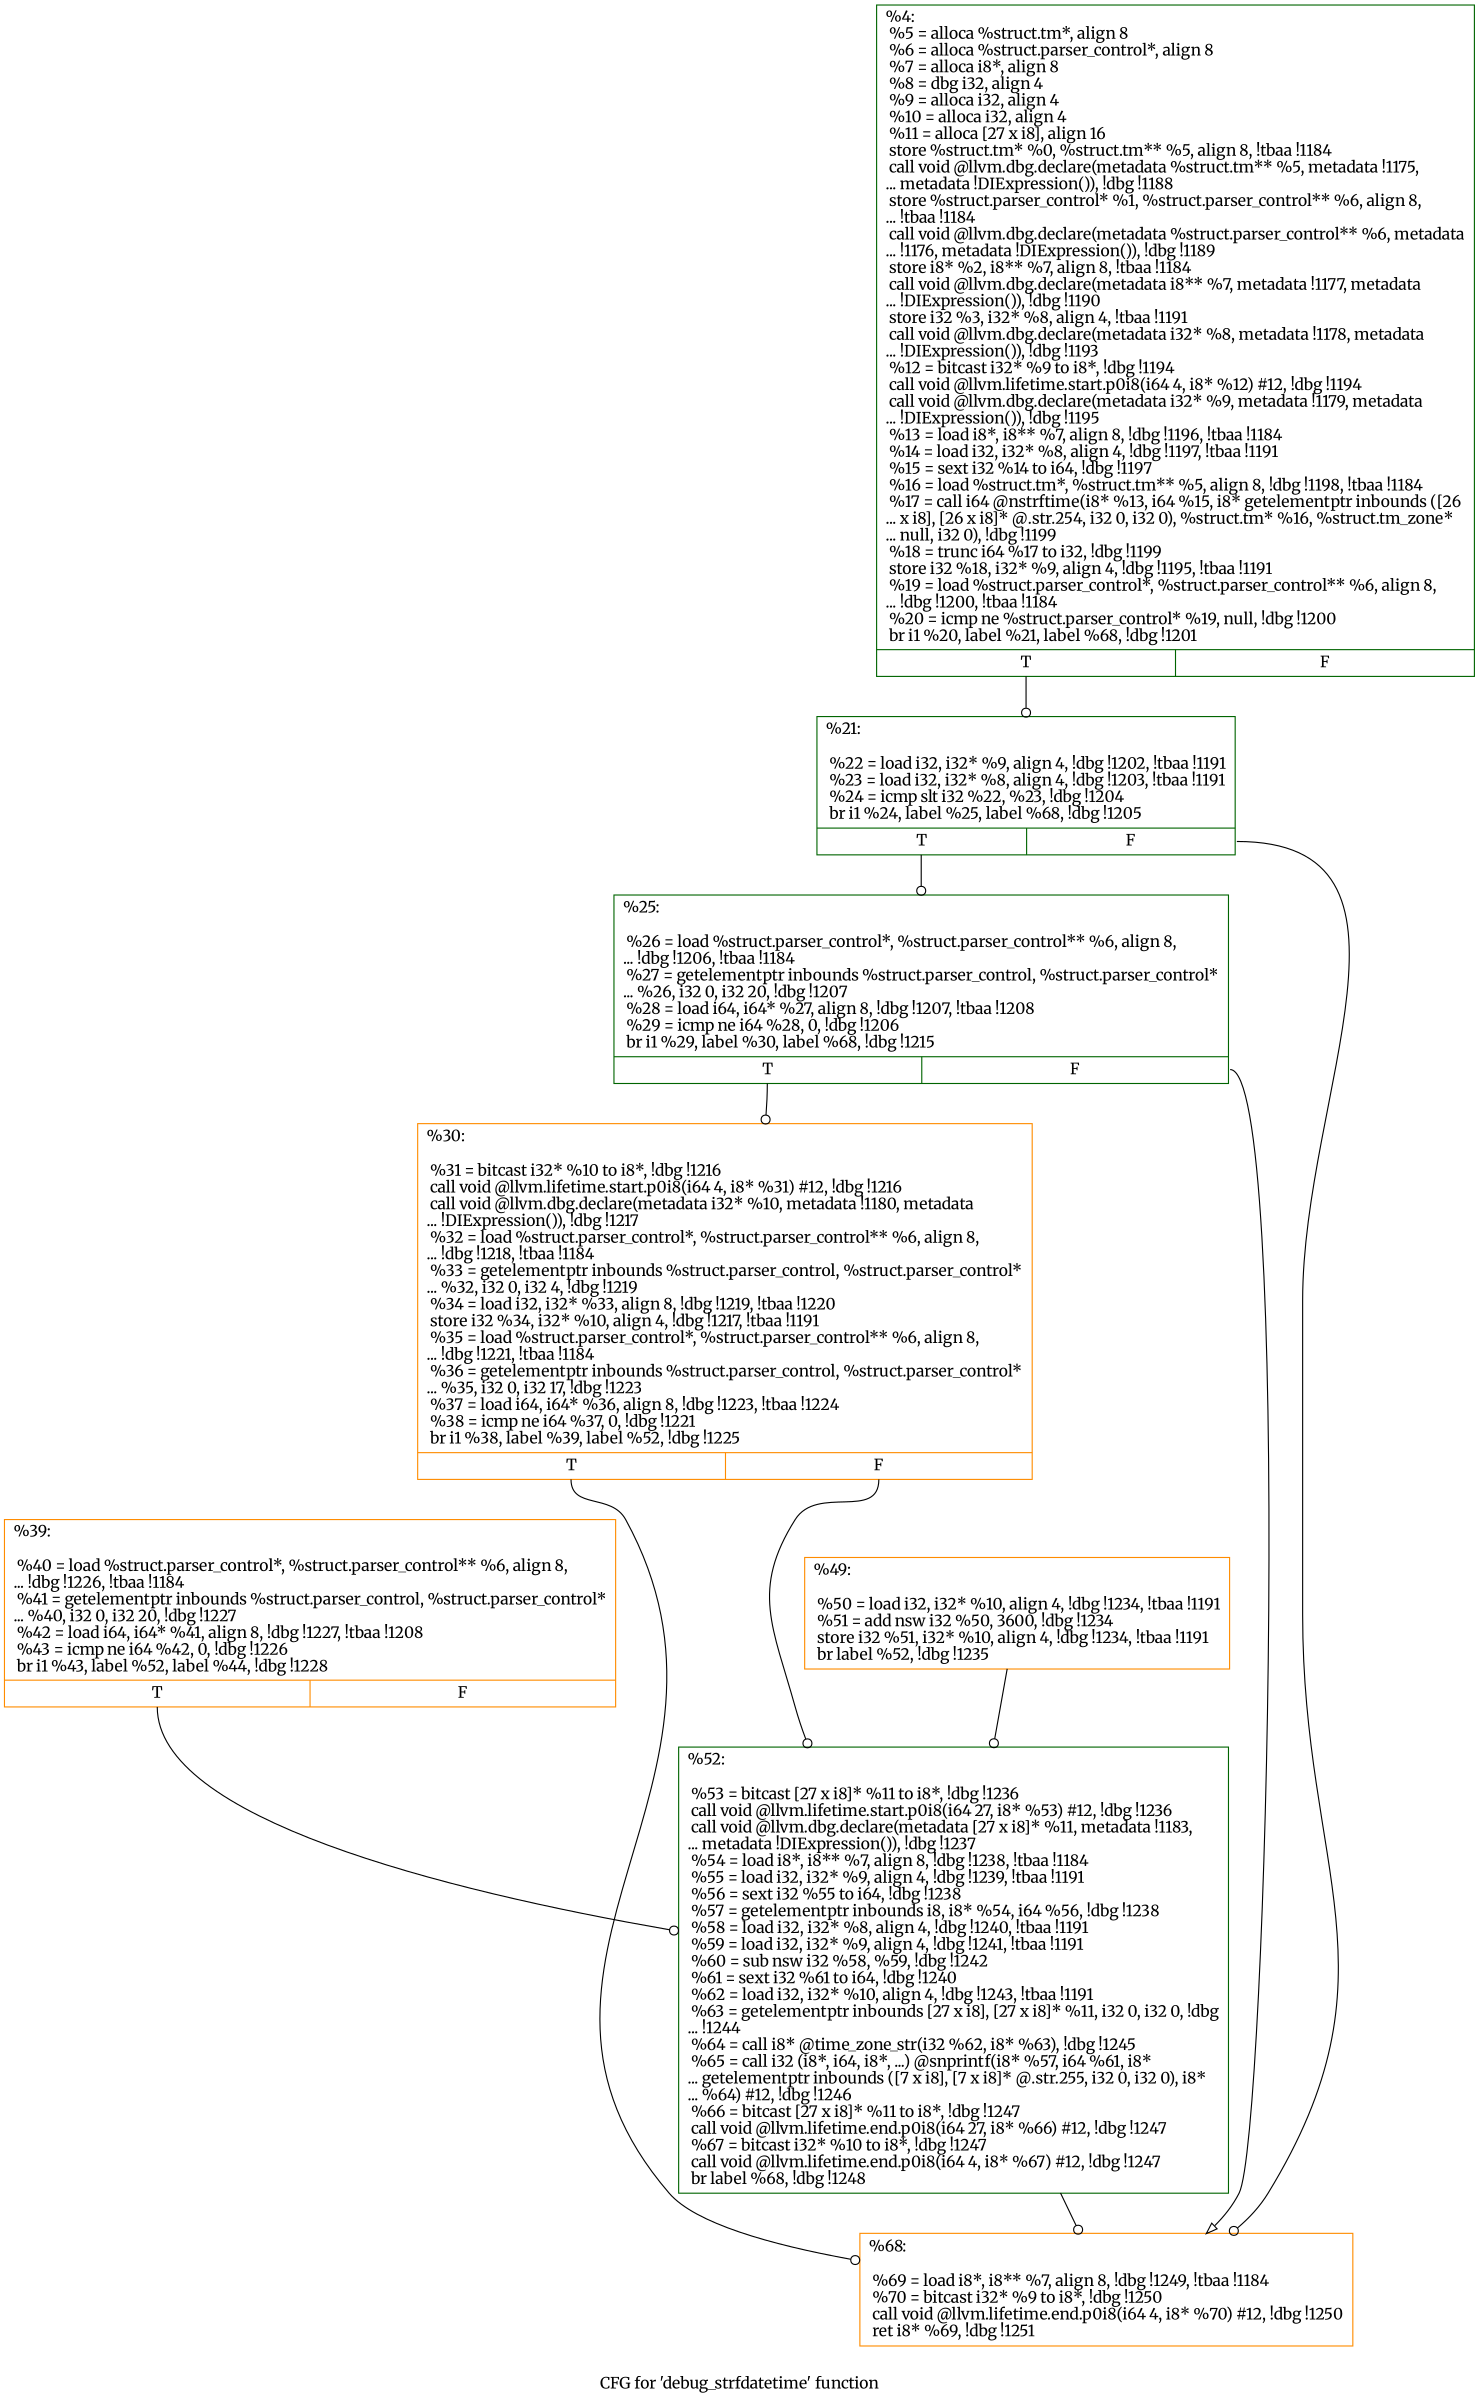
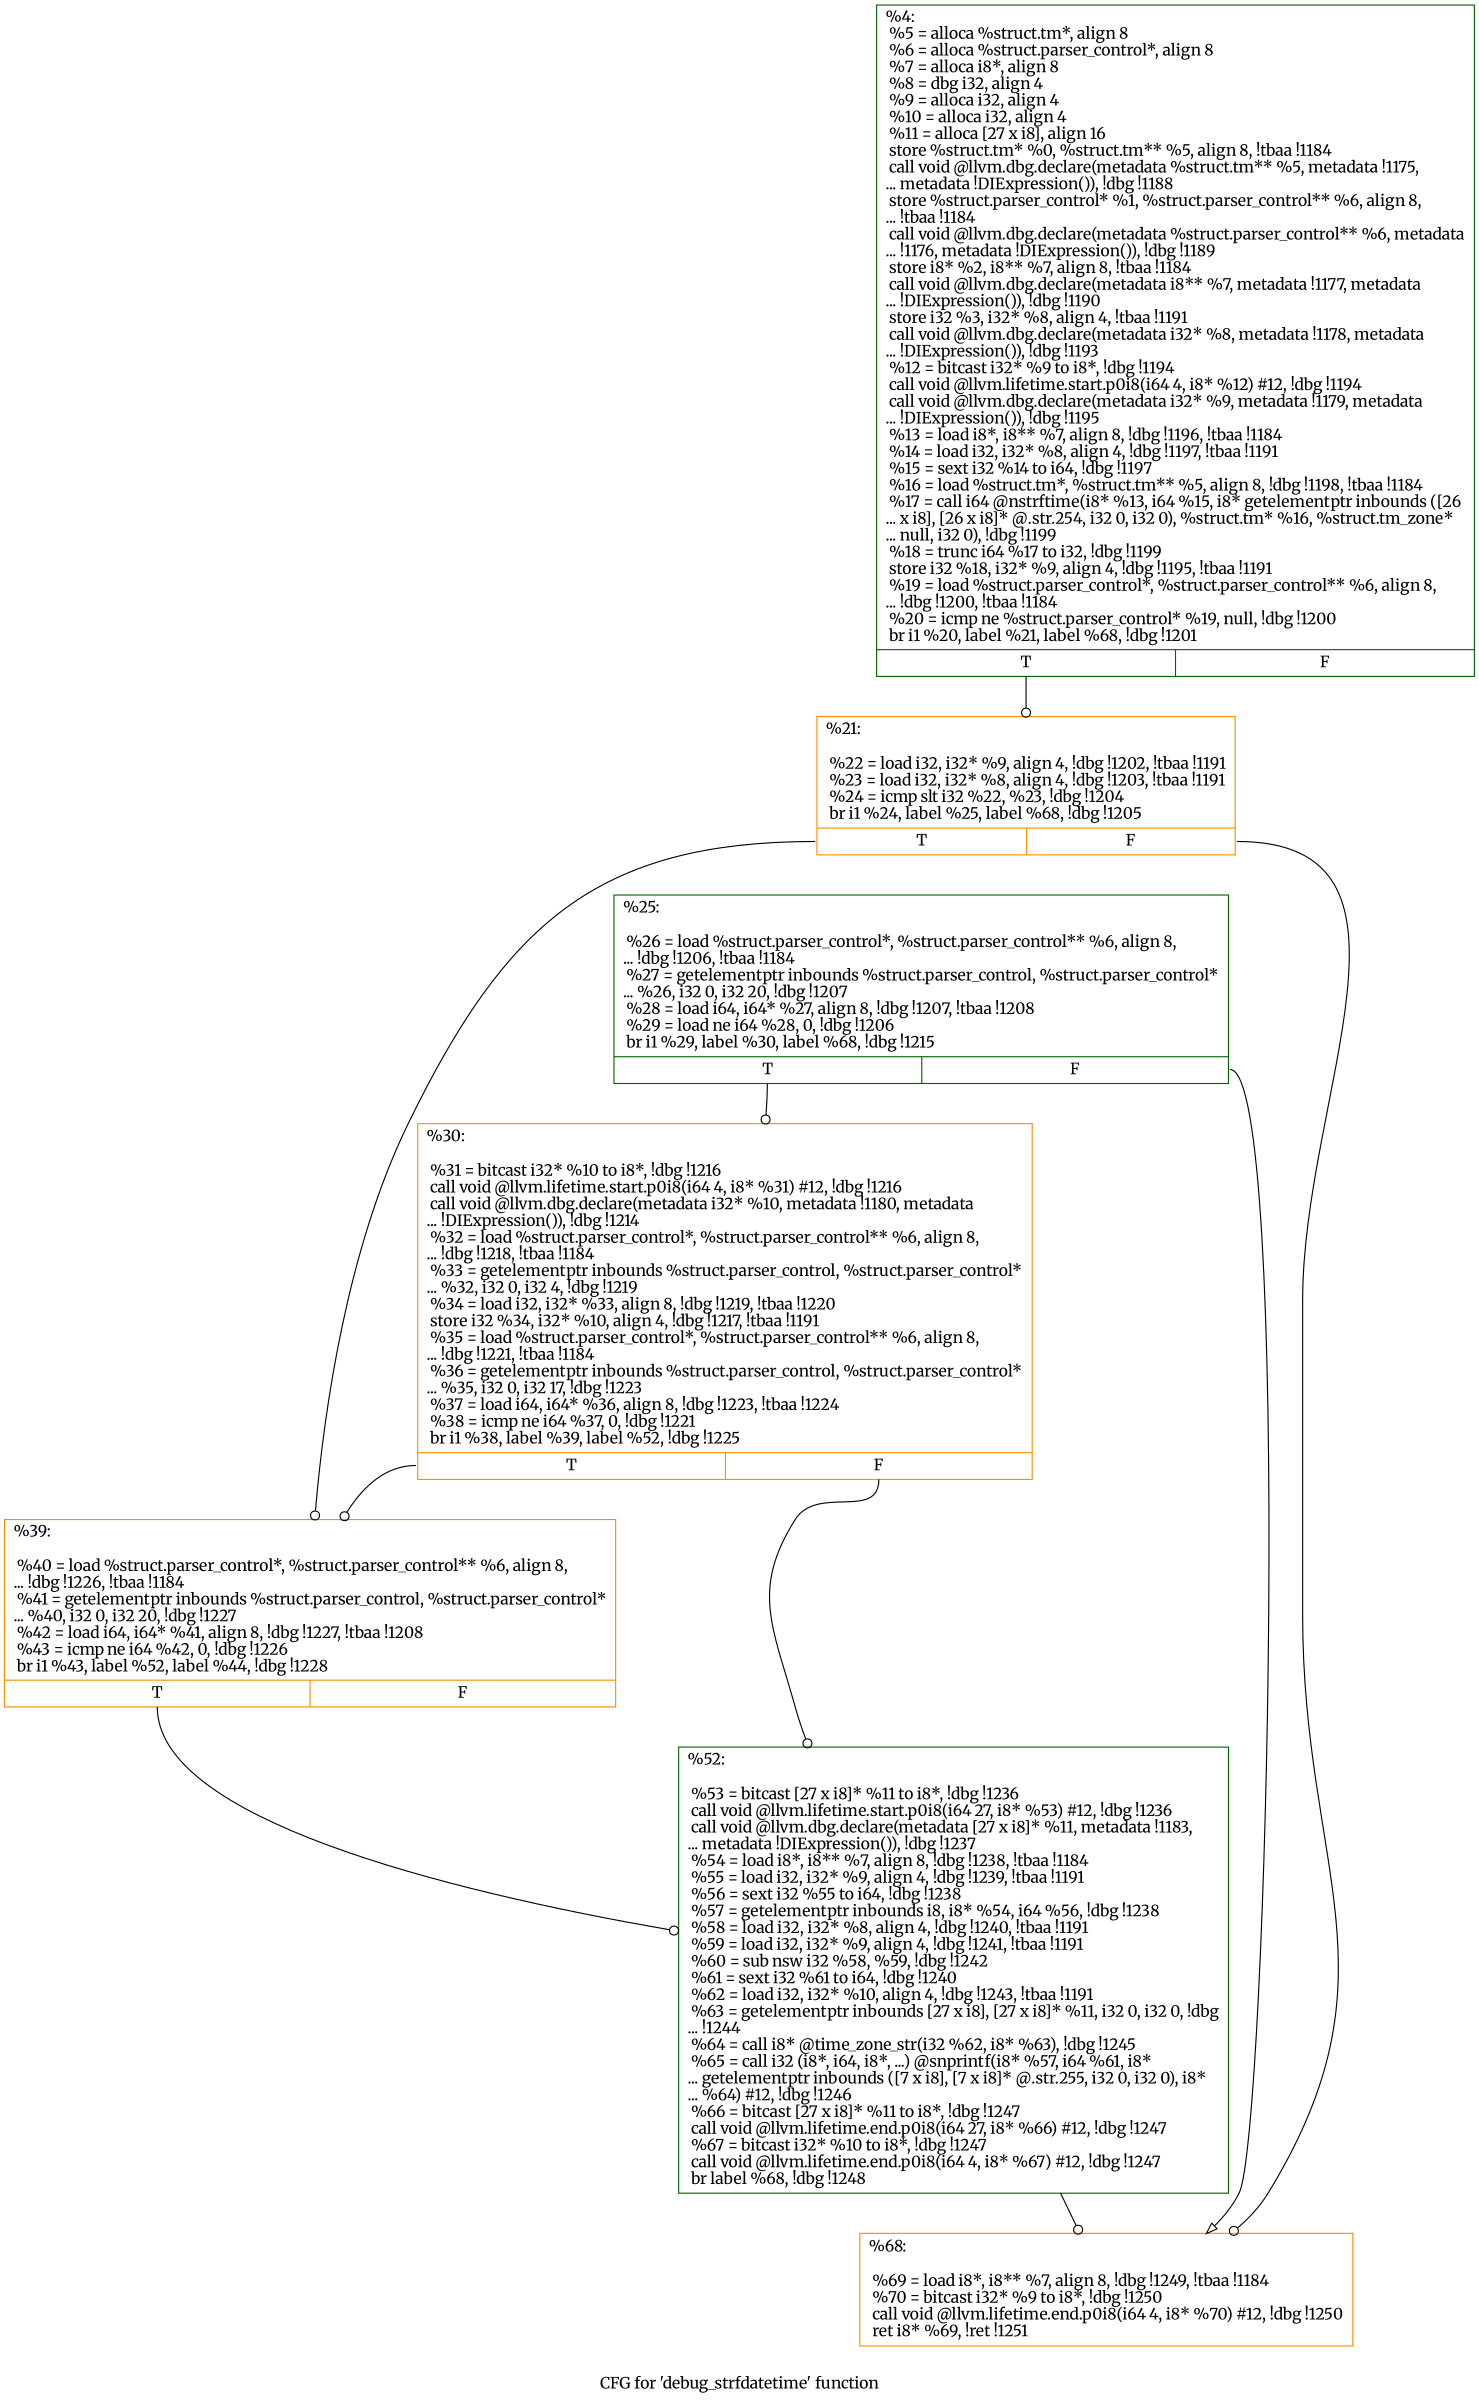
node "%21:": color darkgreen -> darkorange
edge "%21:" -> "%25:": now "%21:" -> "%39:"
node "%25:": text "%29 = icmp ne i64 %28, 0, !dbg !1206" -> "%29 = load ne i64 %28, 0, !dbg !1206"
node "%30:": text "... !DIExpression()), !dbg !1217" -> "... !DIExpression()), !dbg !1214"
node "%49:": removed
edge "%30:" -> "%68:": now "%30:" -> "%39:"
node "%68:": text "ret i8* %69, !dbg !1251" -> "ret i8* %69, !ret !1251"
